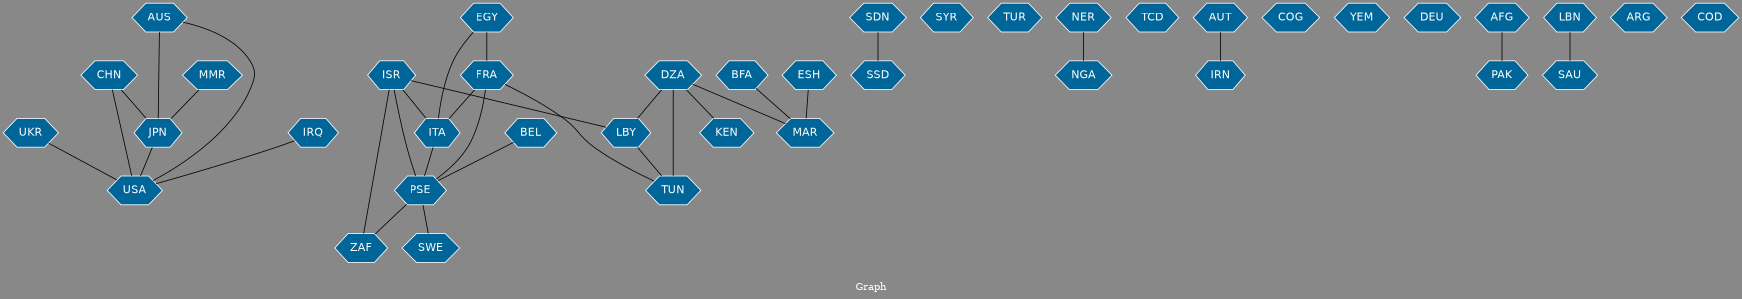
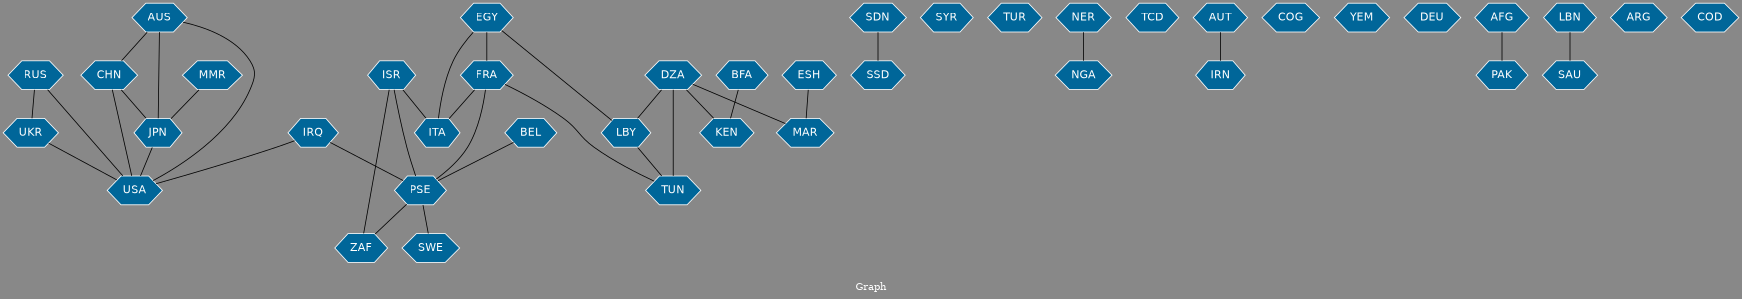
edge "AUS" -- "CHN": added
node "RUS": added
edge "ISR" -- "LBY": now "EGY" -- "LBY"
edge "BFA" -- "MAR": now "BFA" -- "KEN"
edge "ITA" -- "PSE": now "IRQ" -- "PSE"
